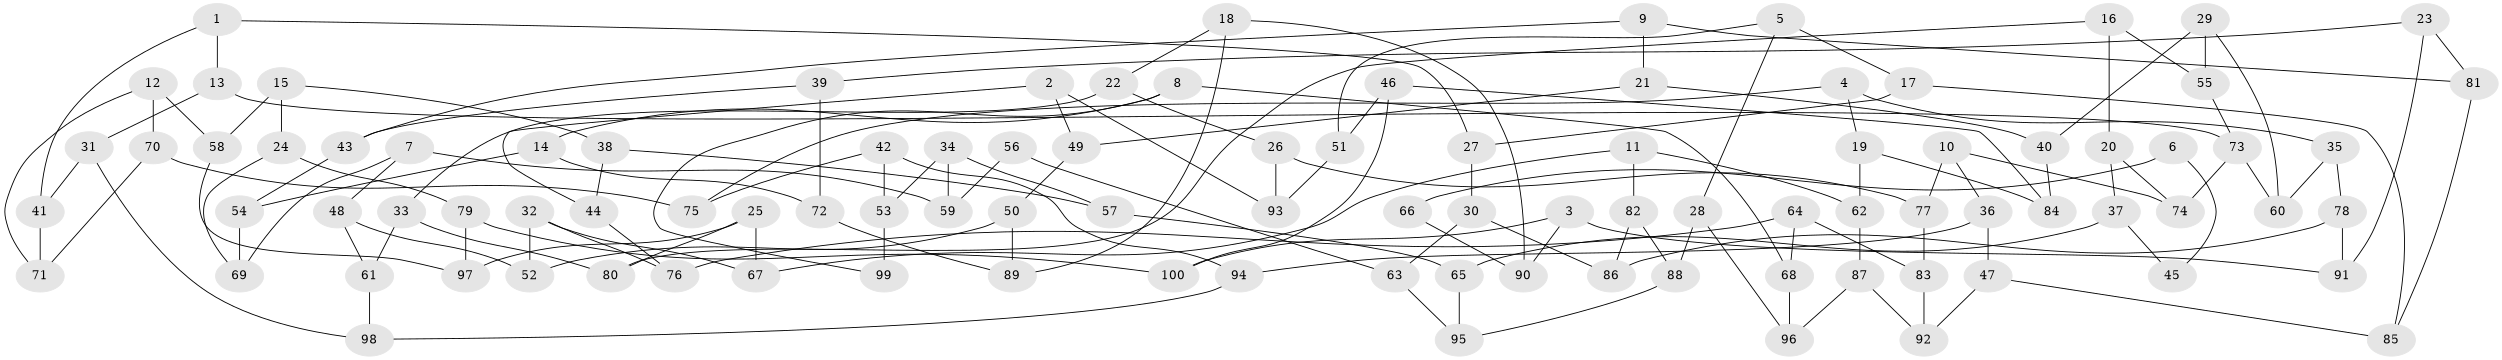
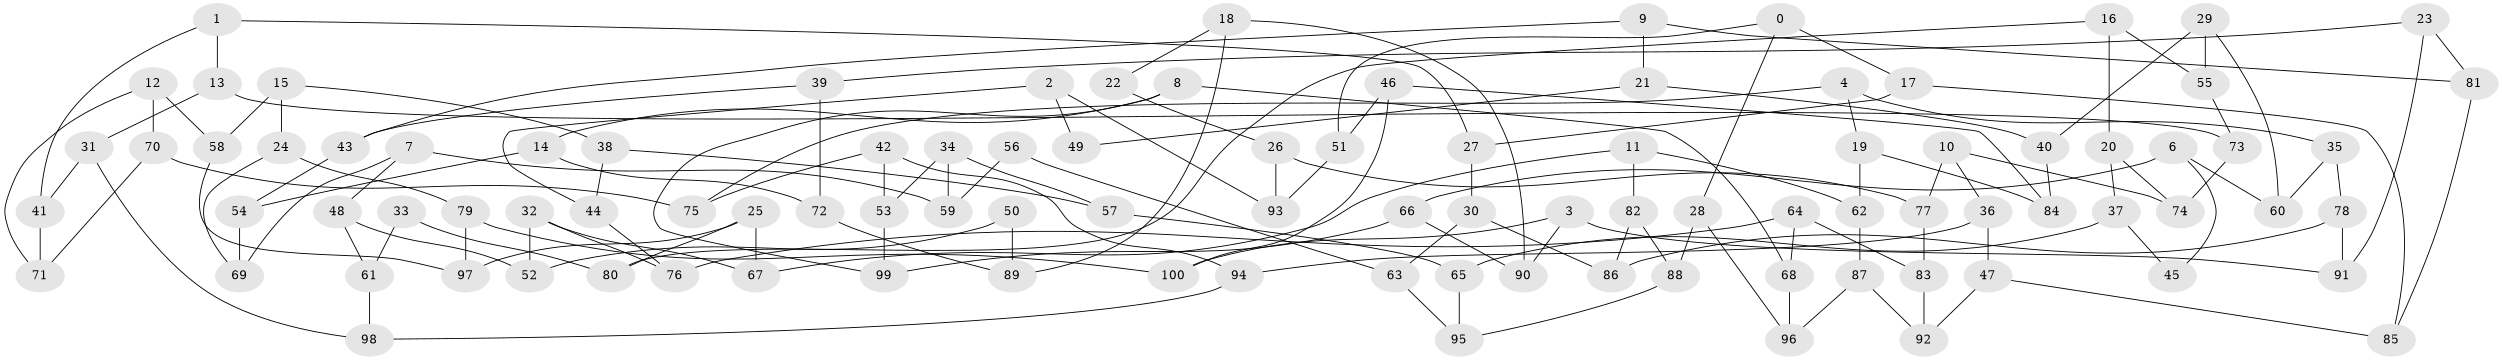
node "5": label "5" -> "0"
edge "22" -- "33": removed
edge "49" -- "50": removed
edge "73" -- "60": now "6" -- "60"
edge "66" -- "99": added
